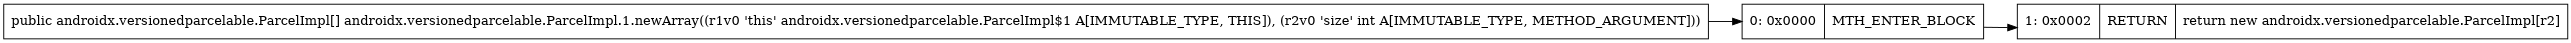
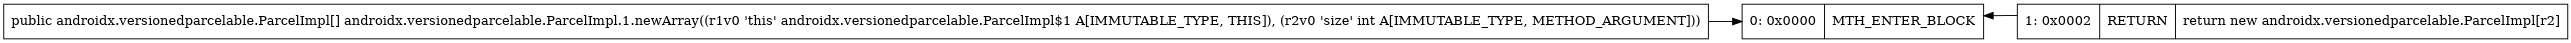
edge "0: 0x0000" -> "1: 0x0002": reversed
